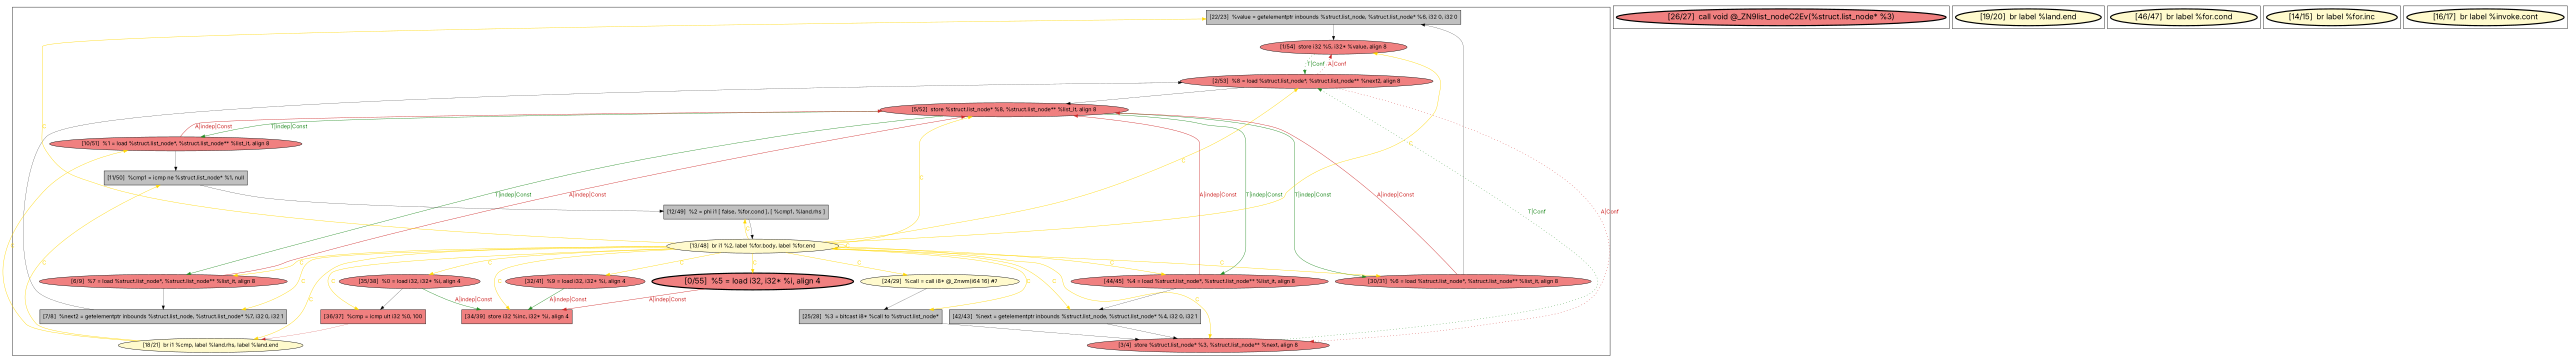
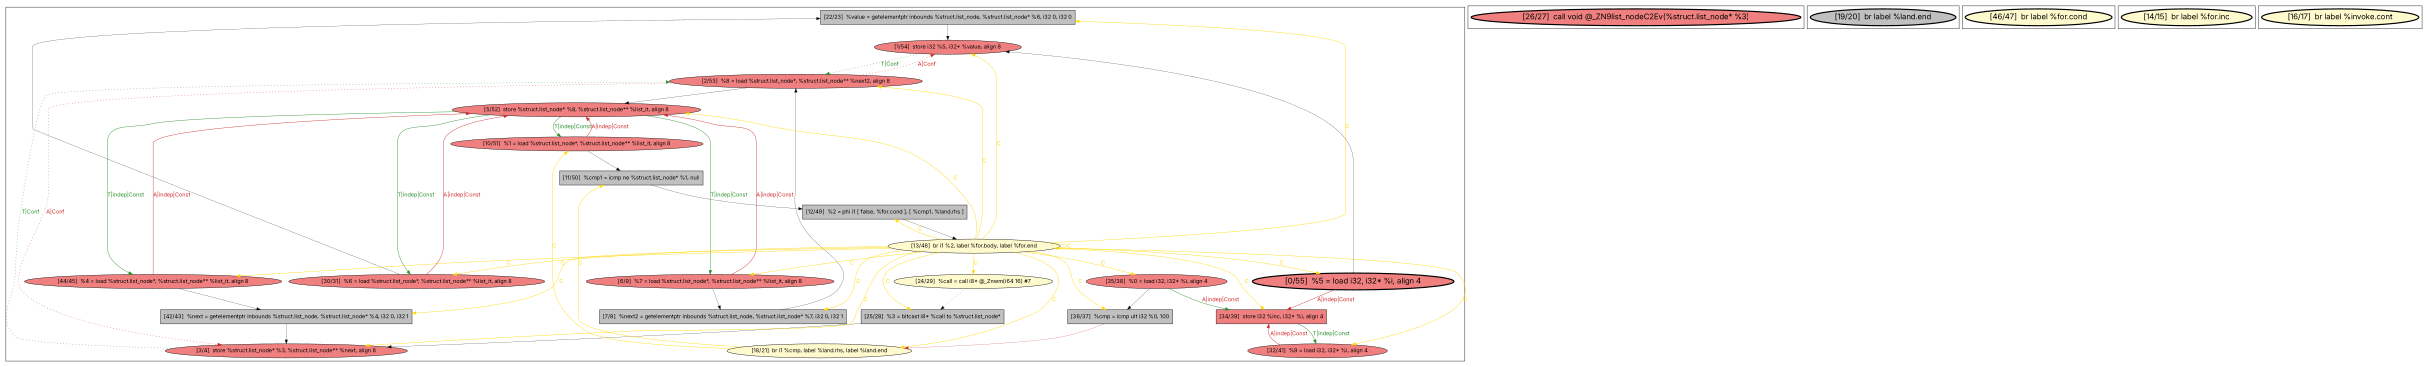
node "[19/20]  br label %land.end": fillcolor lemonchiffon -> grey
edge "[0/55]  %5 = load i32, i32* %i, align 4" -> "[1/54]  store i32 %5, i32* %value, align 8": added
edge "[32/41]  %9 = load i32, i32* %i, align 4" -> "[34/39]  store i32 %inc, i32* %i, align 4": color forestgreen -> firebrick3
edge "[24/29]  %call = call i8* @_Znwm(i64 16) #7" -> "[25/28]  %3 = bitcast i8* %call to %struct.list_node*": style solid -> dotted
node "[36/37]  %cmp = icmp ult i32 %0, 100": fillcolor lightcoral -> grey
edge "[34/39]  store i32 %inc, i32* %i, align 4" -> "[32/41]  %9 = load i32, i32* %i, align 4": added, label "T|indep|Const"
